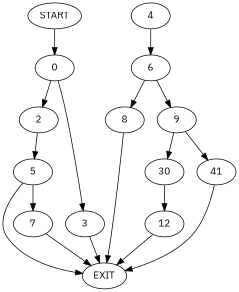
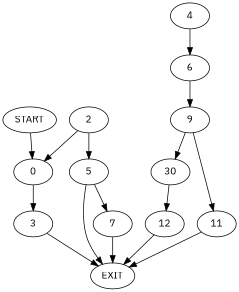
edge "0" -> "2": reversed
node "8": removed
node "41": label "41" -> "11"
